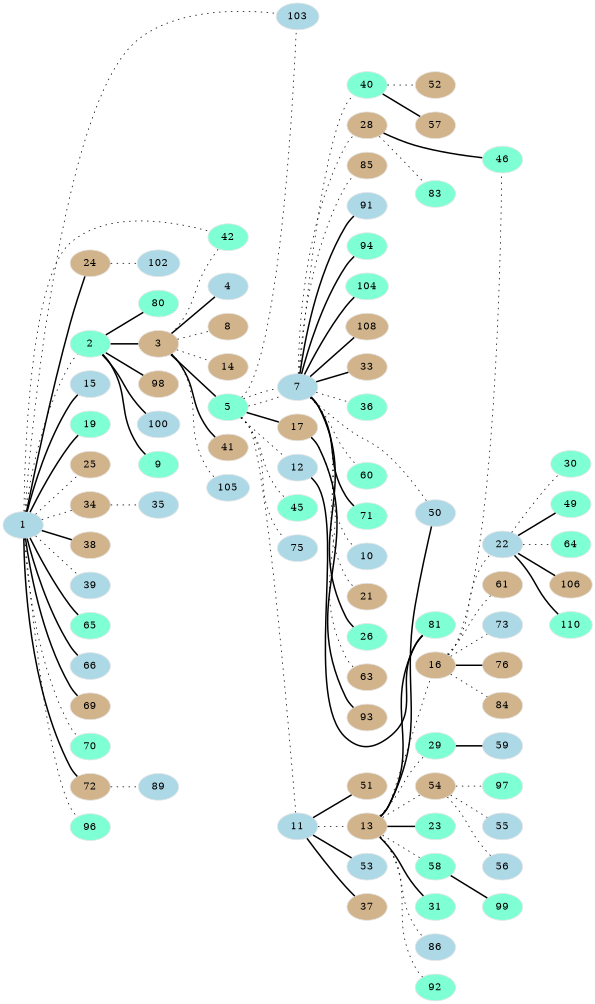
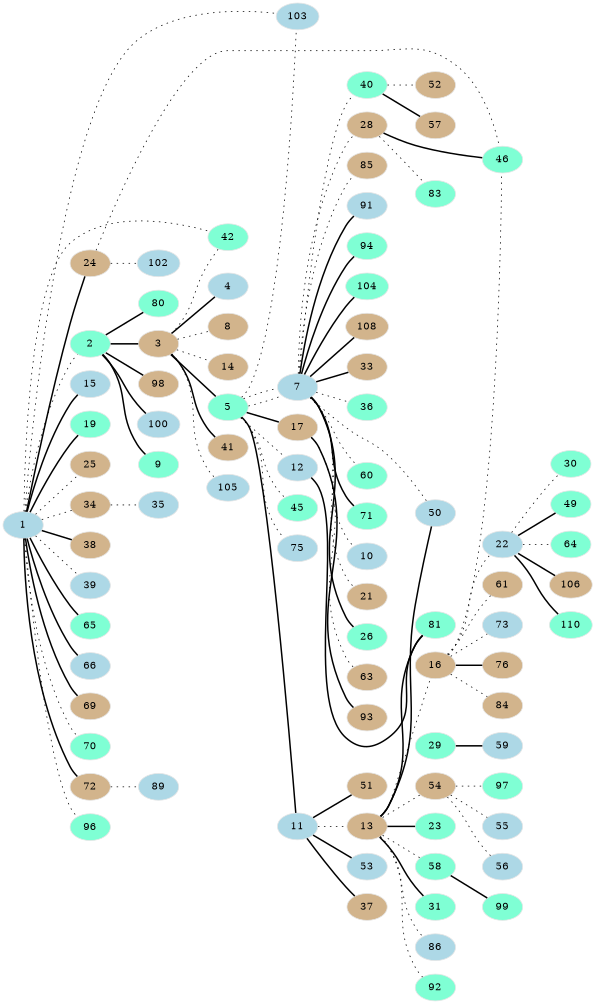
edge "46" -- "24": added
edge "5" -- "11": style dotted -> bold
edge "29" -- "13": removed
